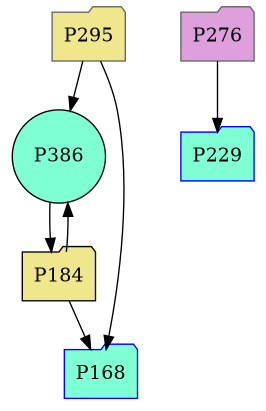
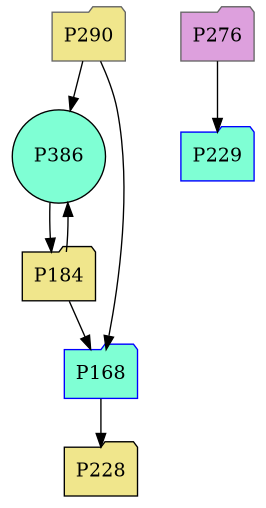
node "P295": label "P295" -> "P290"
node "P228": added
